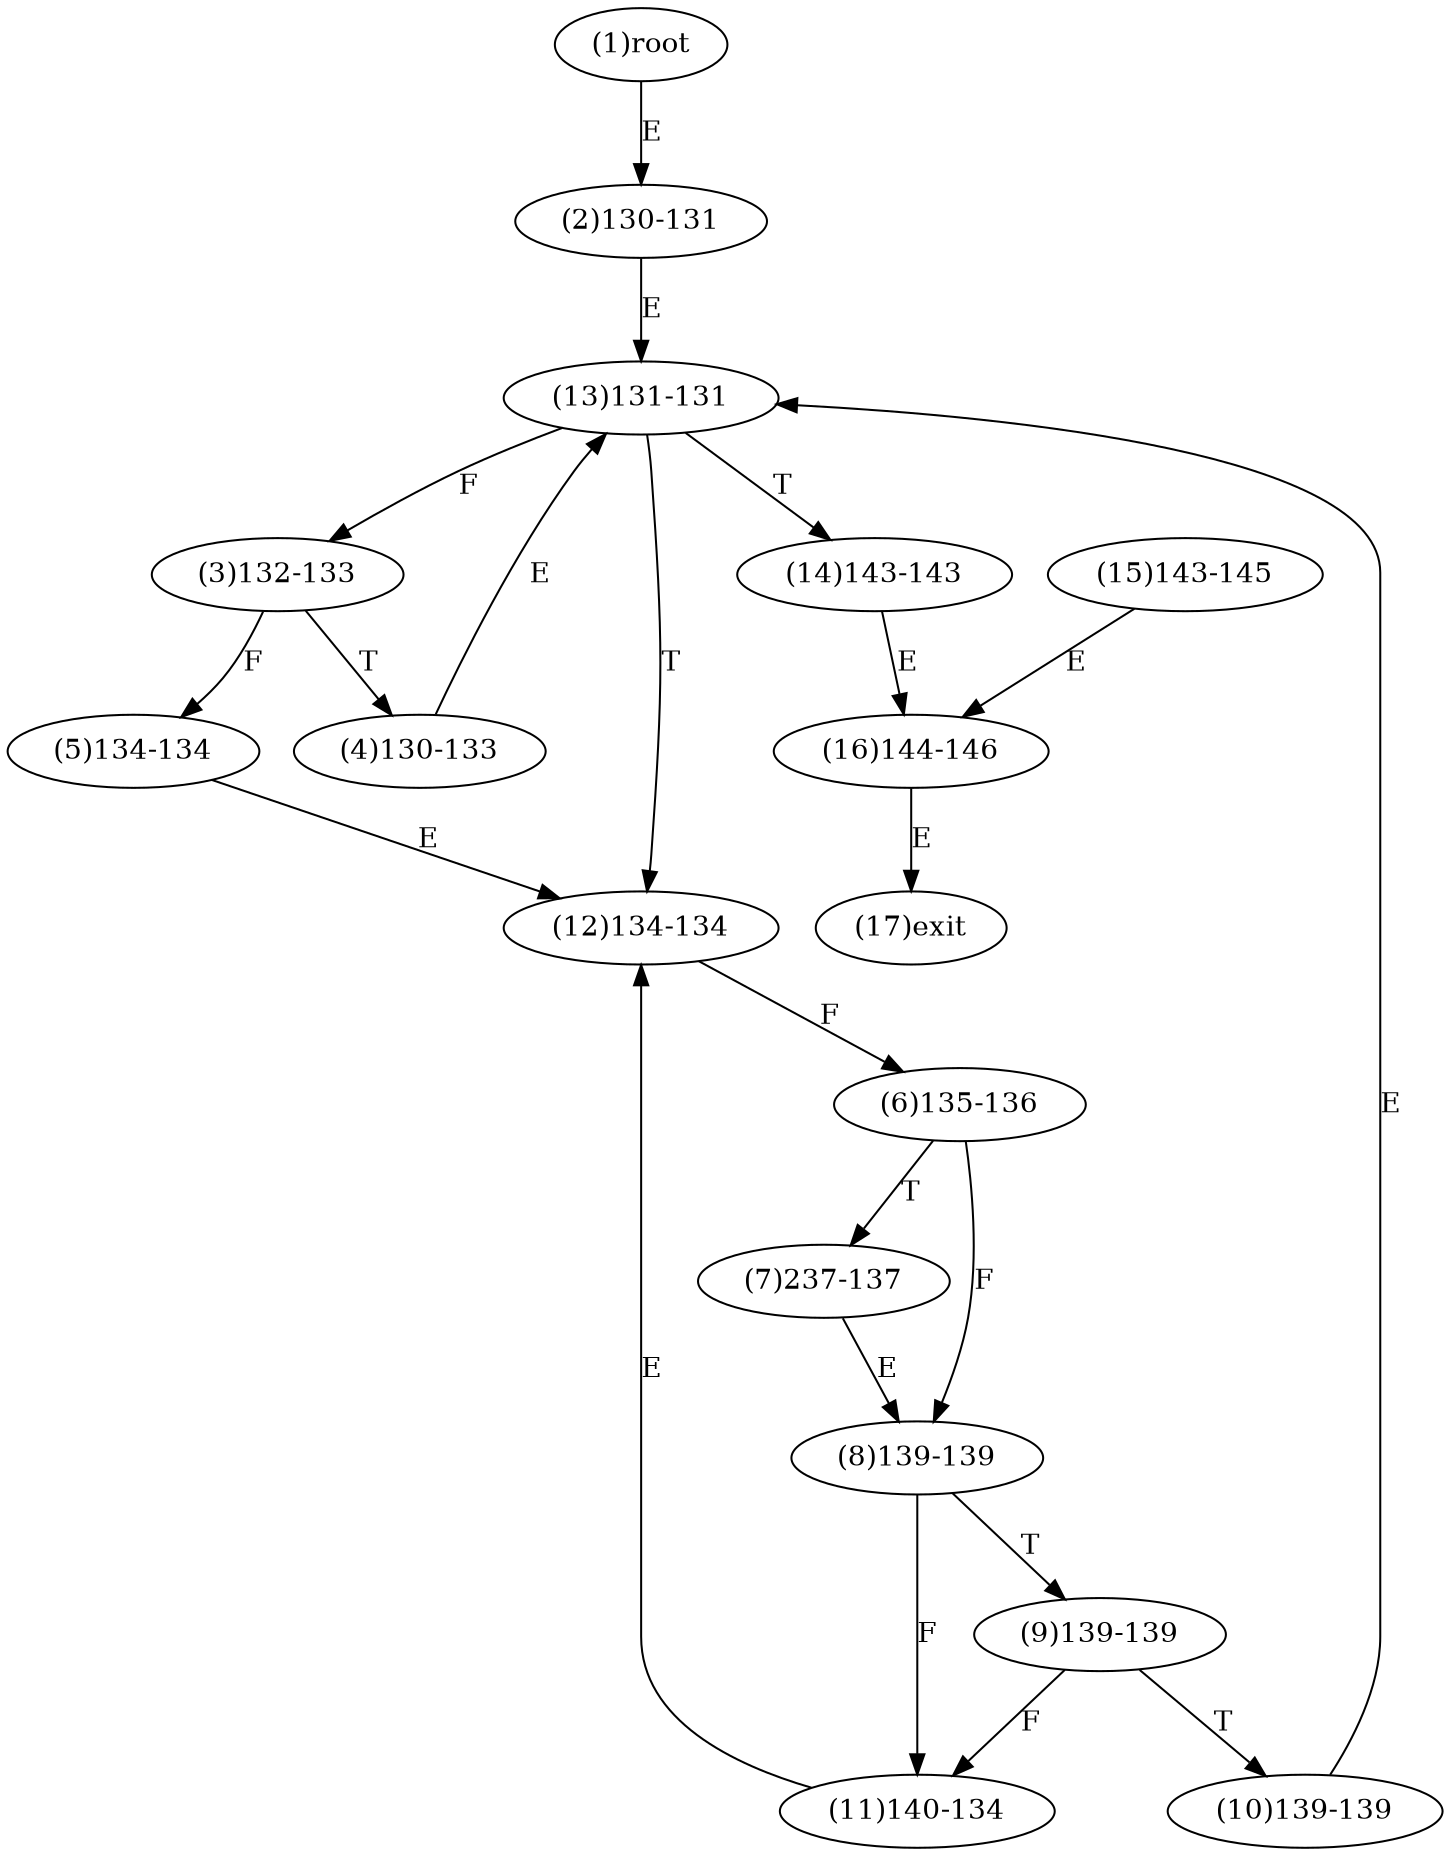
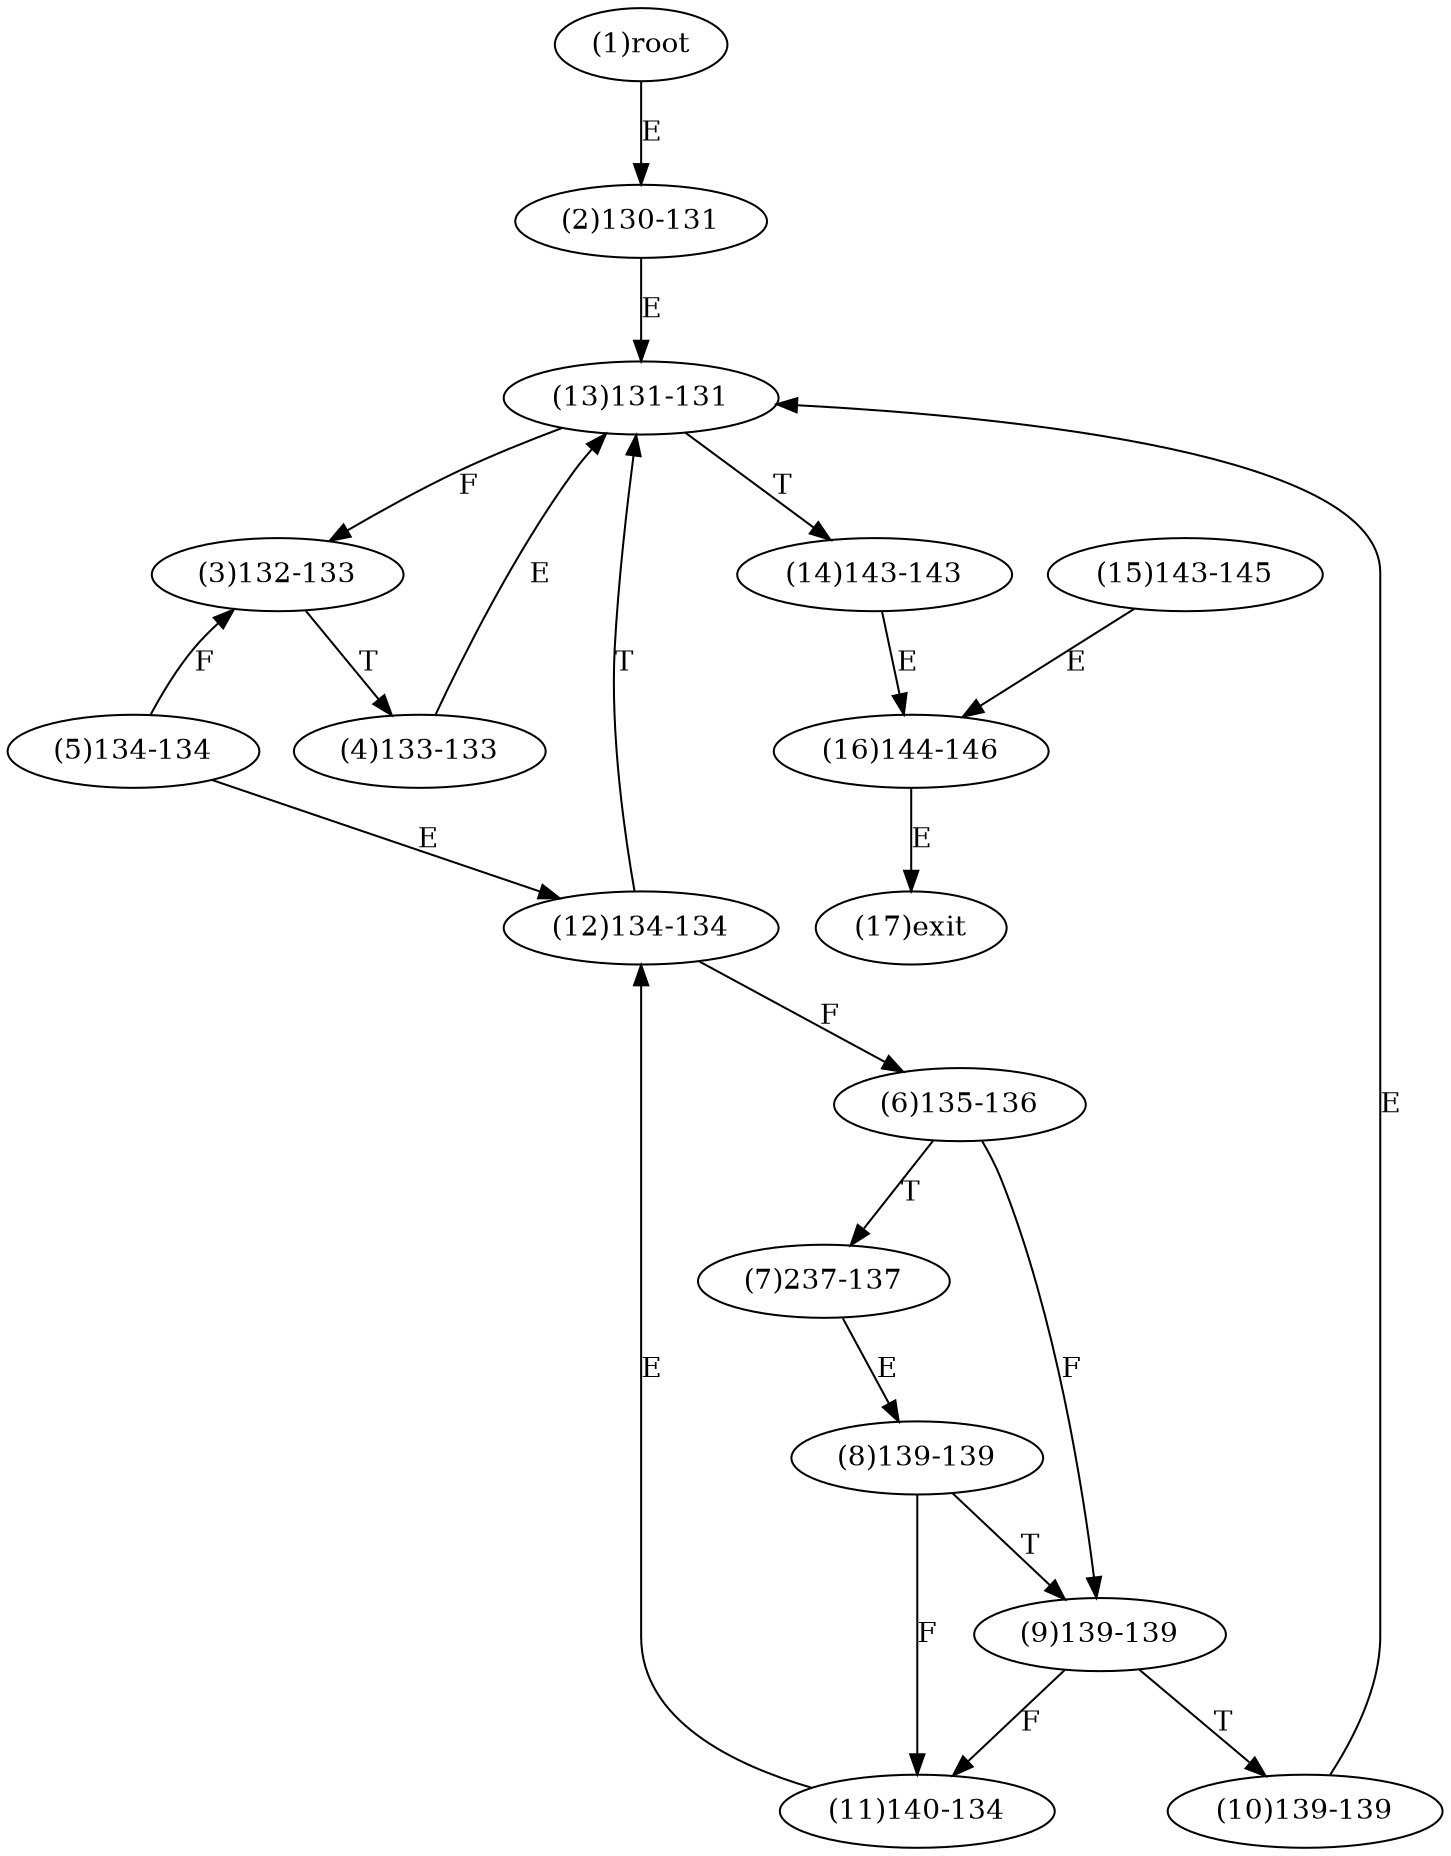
edge "(13)131-131" -> "(12)134-134": reversed
edge "(3)132-133" -> "(5)134-134": reversed
node "(4)130-133": label "(4)130-133" -> "(4)133-133"
edge "(6)135-136" -> "(8)139-139": now "(6)135-136" -> "(9)139-139"
